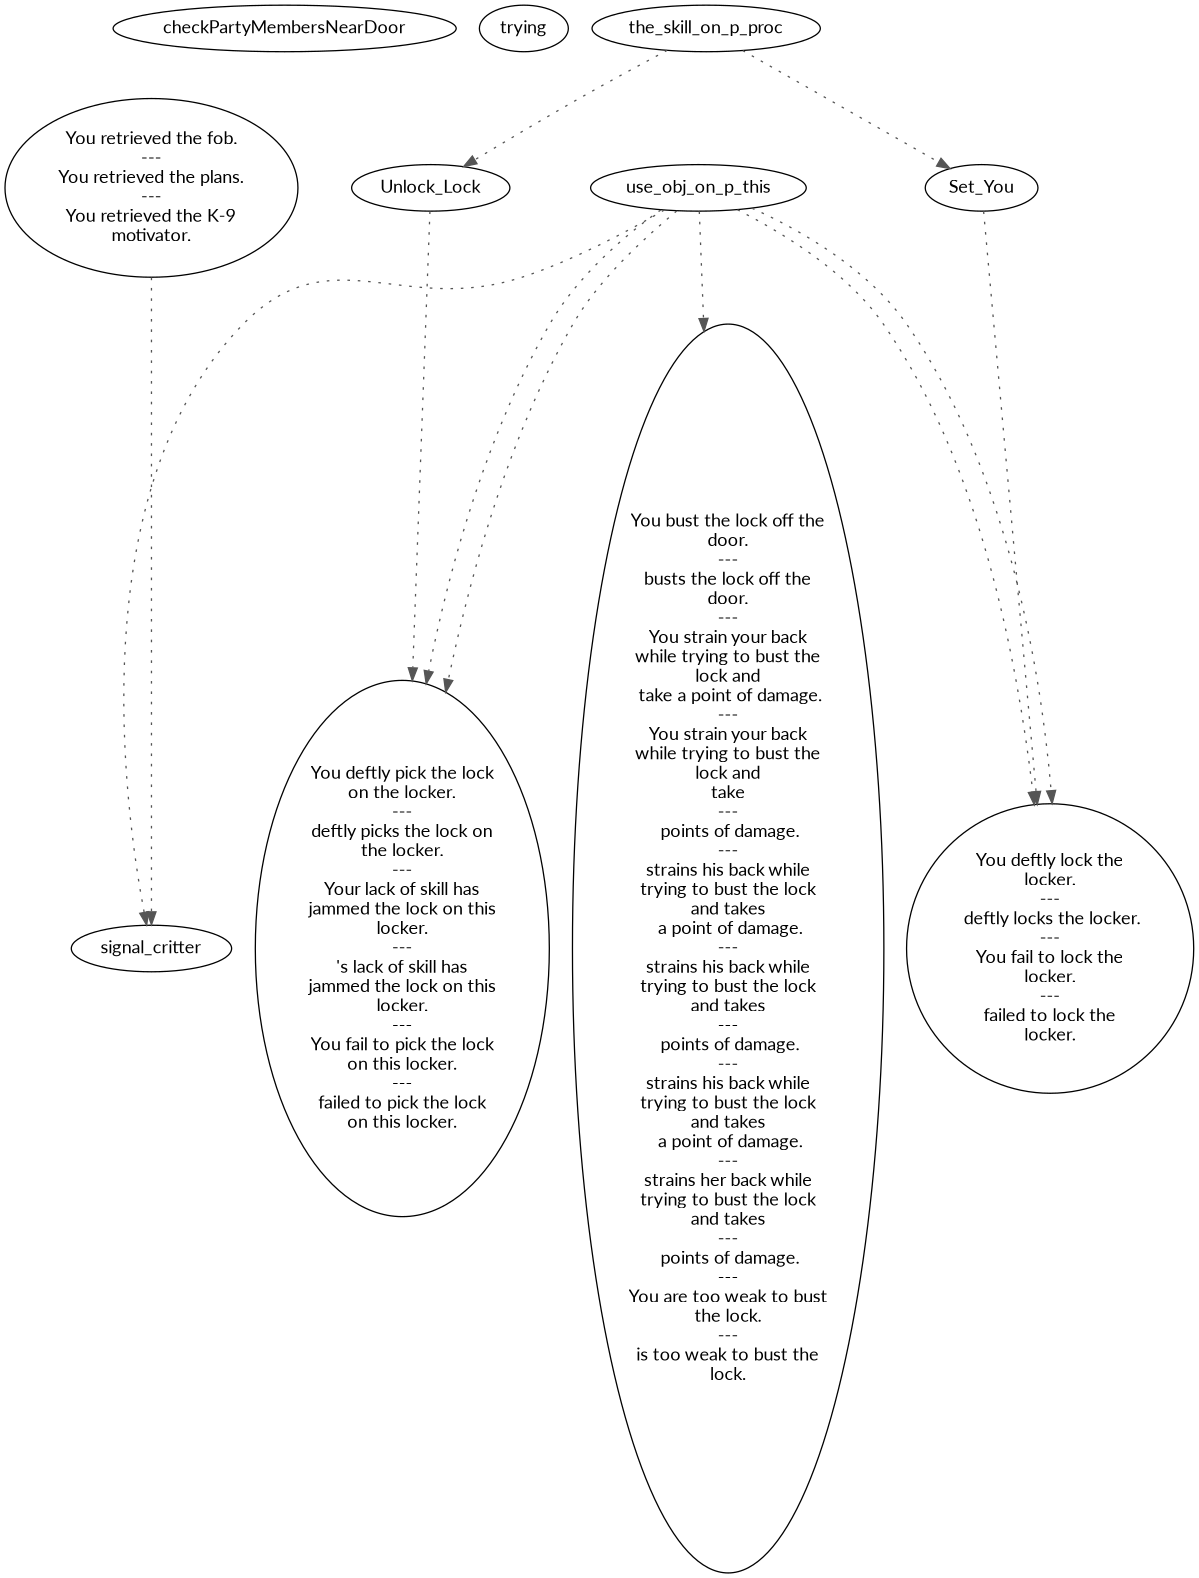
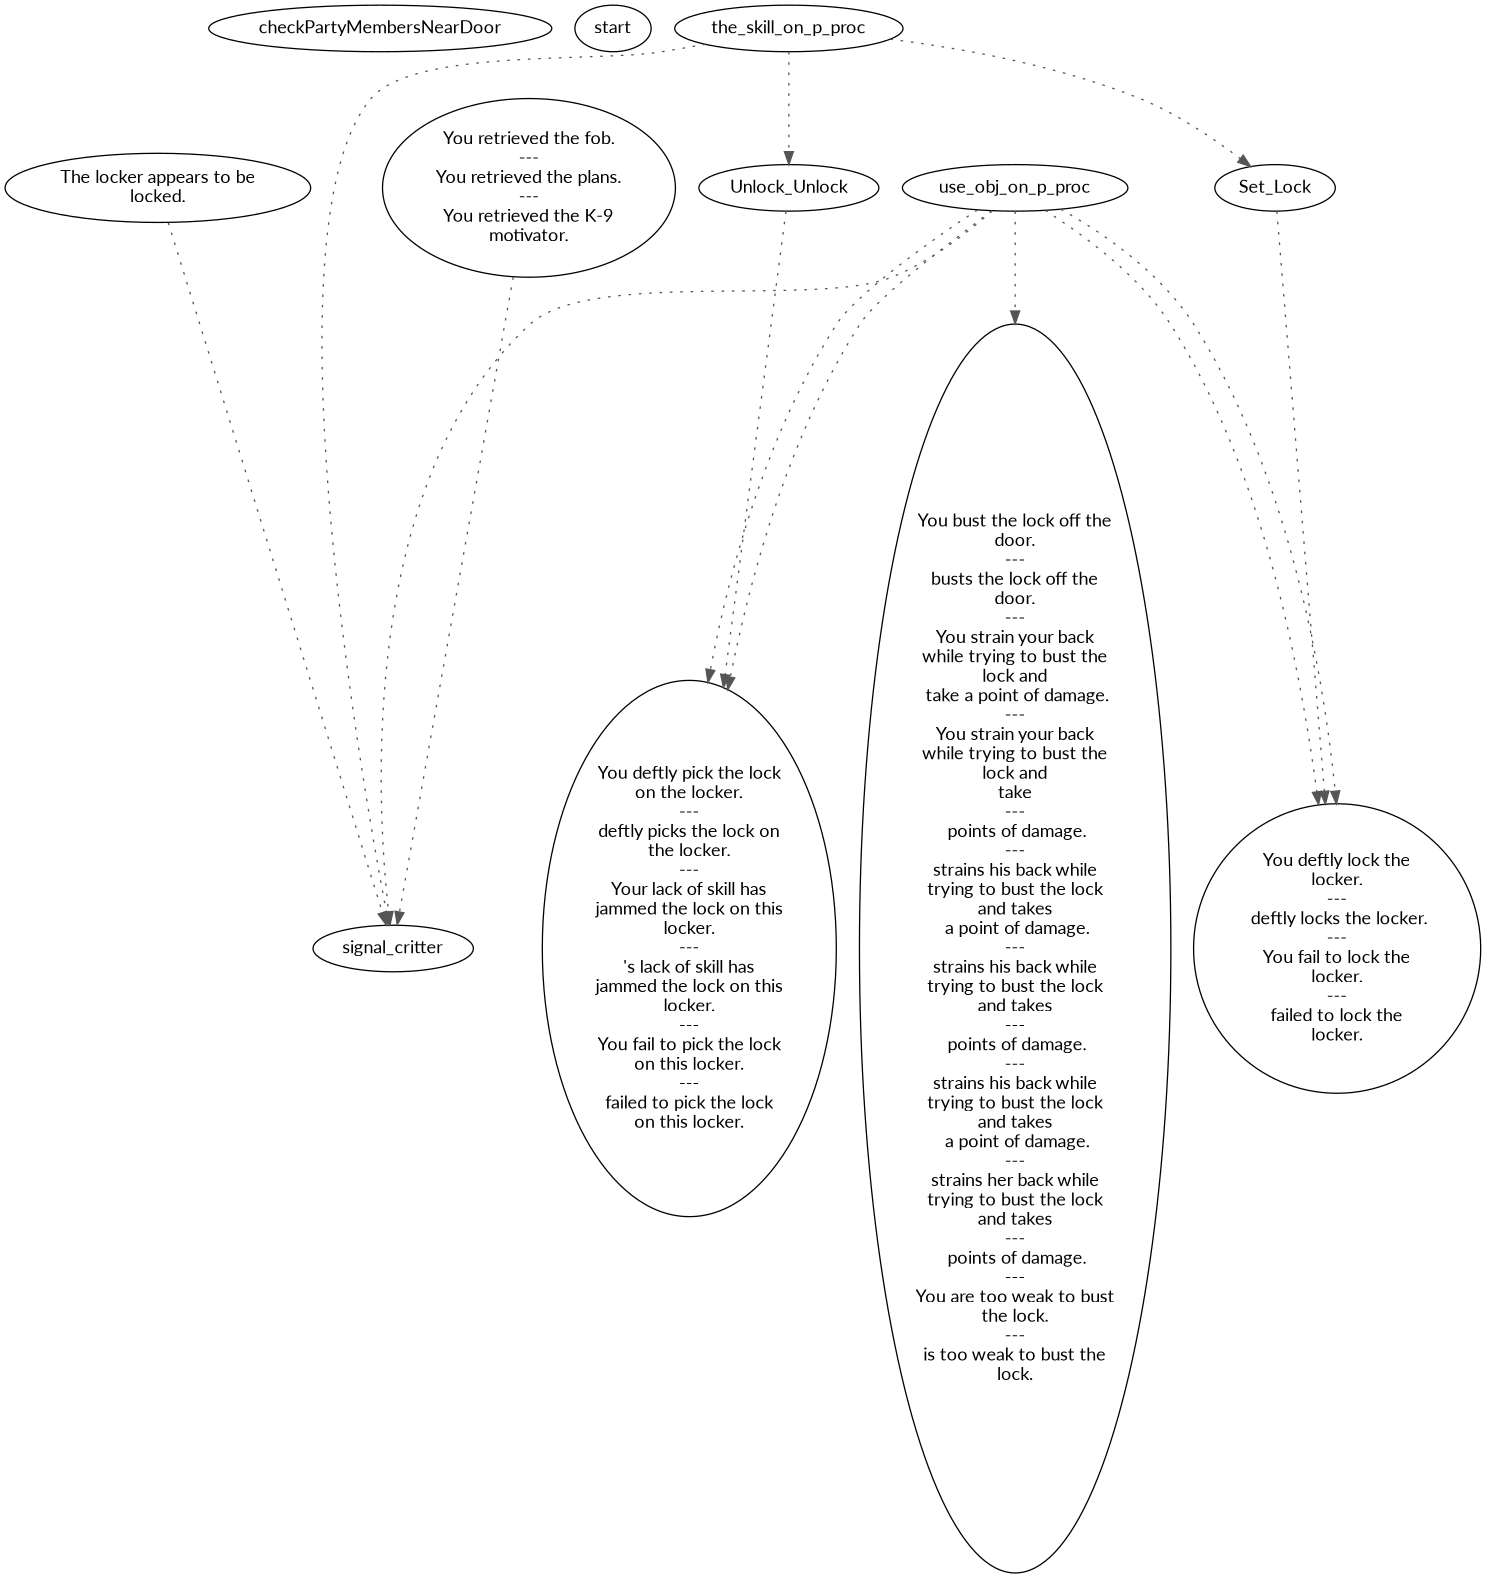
node "trying": label "trying" -> "start"
node "The locker appears to be locked.": added
node "Unlock_Lock": label "Unlock_Lock" -> "Unlock_Unlock"
node "use_obj_on_p_this": label "use_obj_on_p_this" -> "use_obj_on_p_proc"
node "Set_You": label "Set_You" -> "Set_Lock"
edge "the_skill_on_p_proc" -> "signal_critter": added
